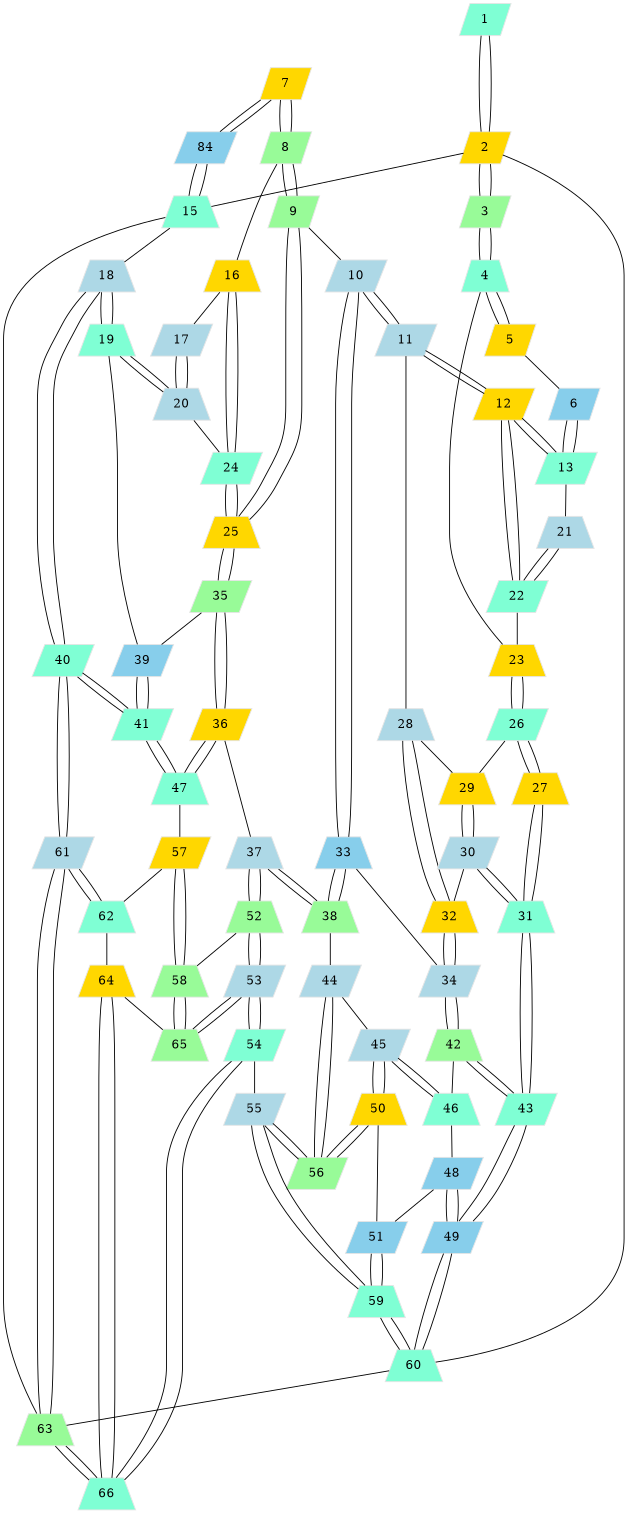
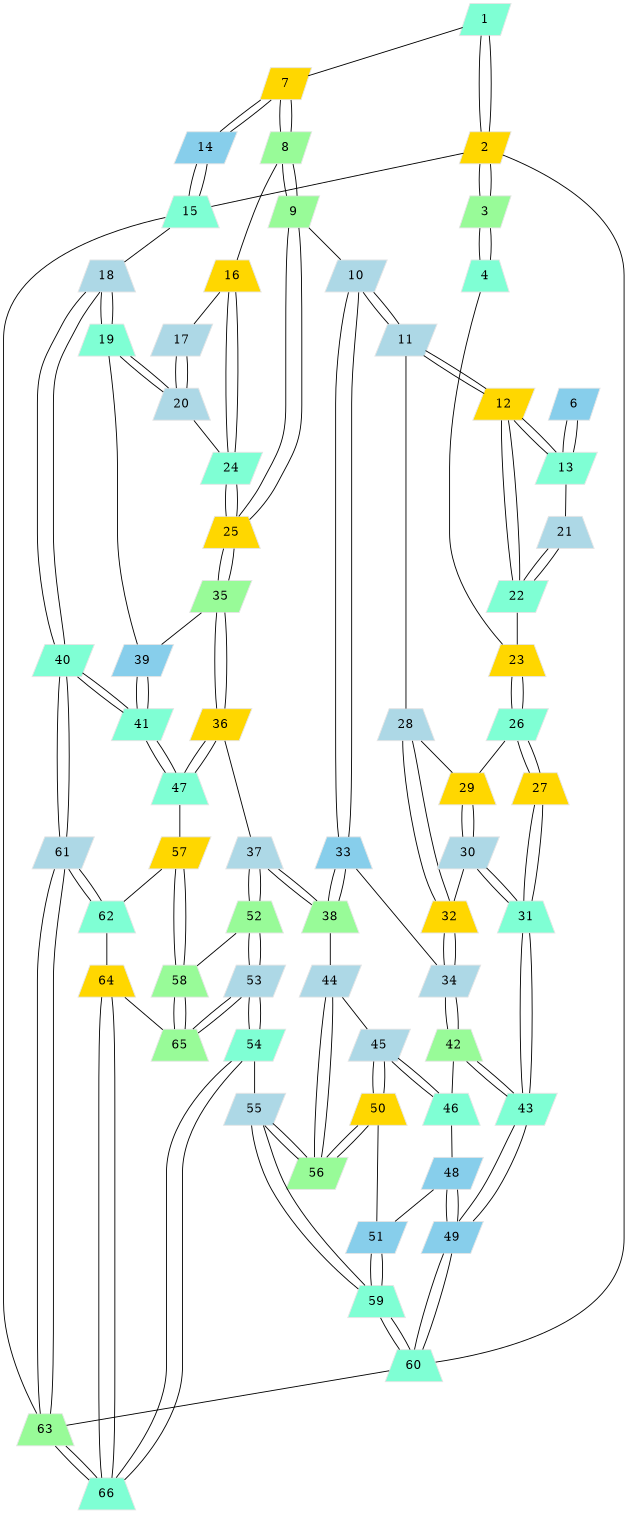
edge "1" -- "7": added
node "84": label "84" -> "14"
node "5": removed
